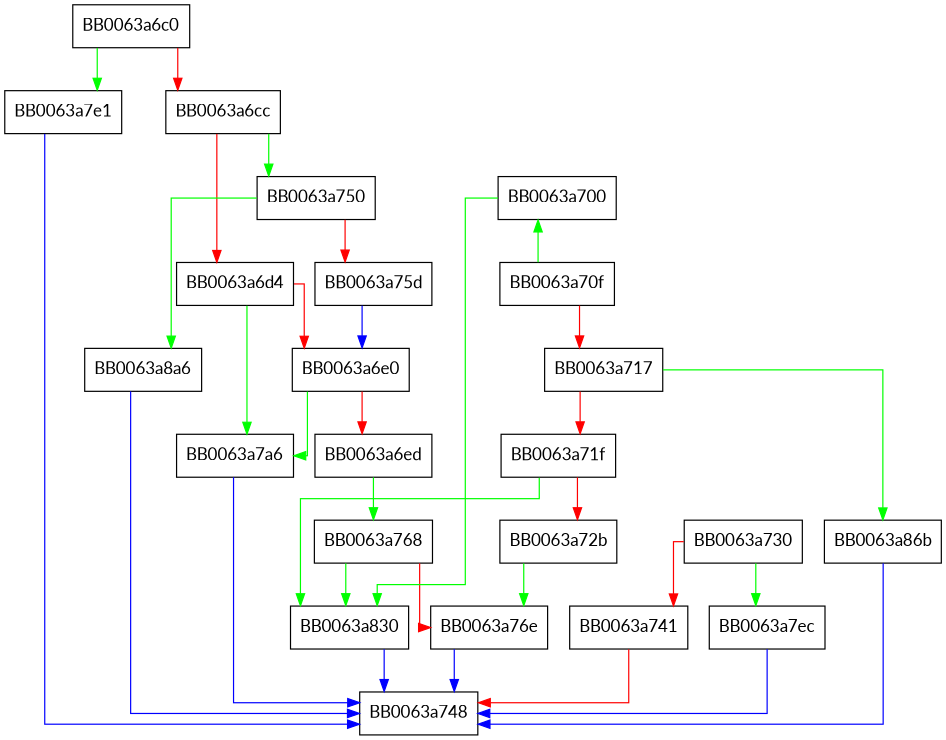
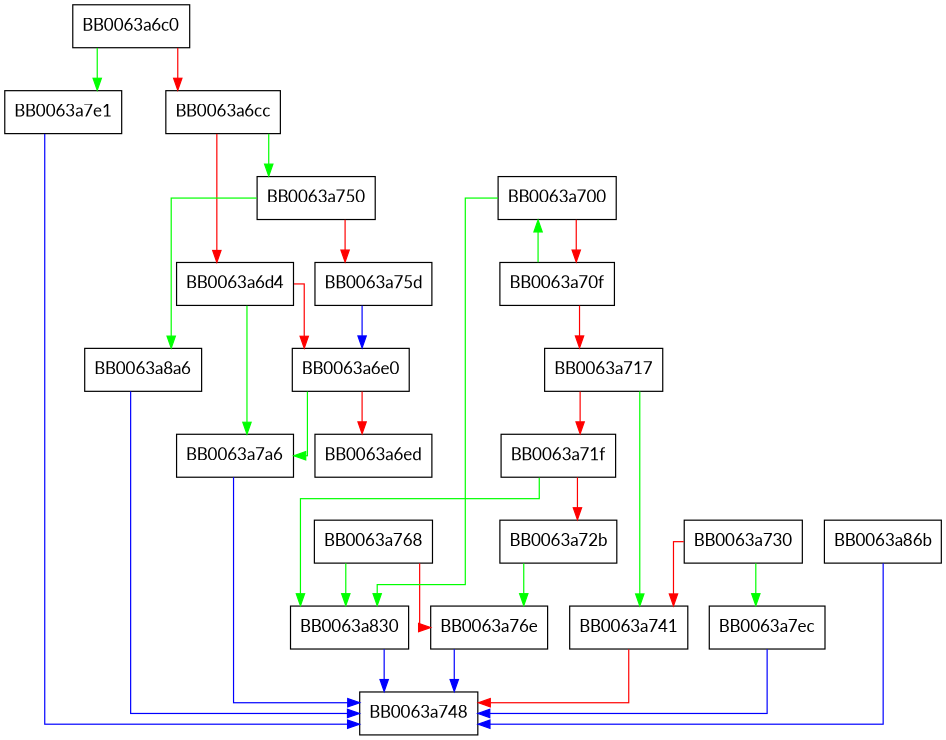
edge "BB0063a700" -> "BB0063a70f": added
edge "BB0063a717" -> "BB0063a86b": now "BB0063a717" -> "BB0063a741"
edge "BB0063a6ed" -> "BB0063a768": removed
